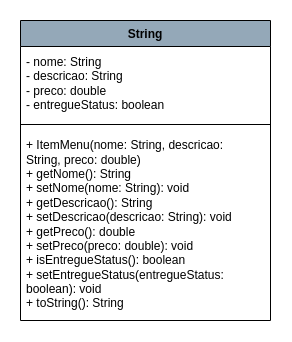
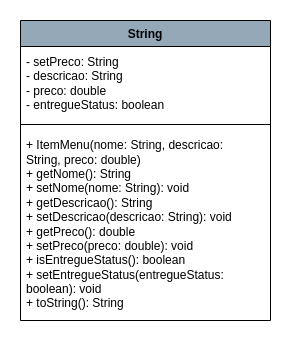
node "- nome: String - descricao: String - preco: double - entregueStatus: boolean": label "- nome: String - descricao: String - preco: double - entregueStatus: boolean" -> "- setPreco: String - descricao: String - preco: double - entregueStatus: boolean"
